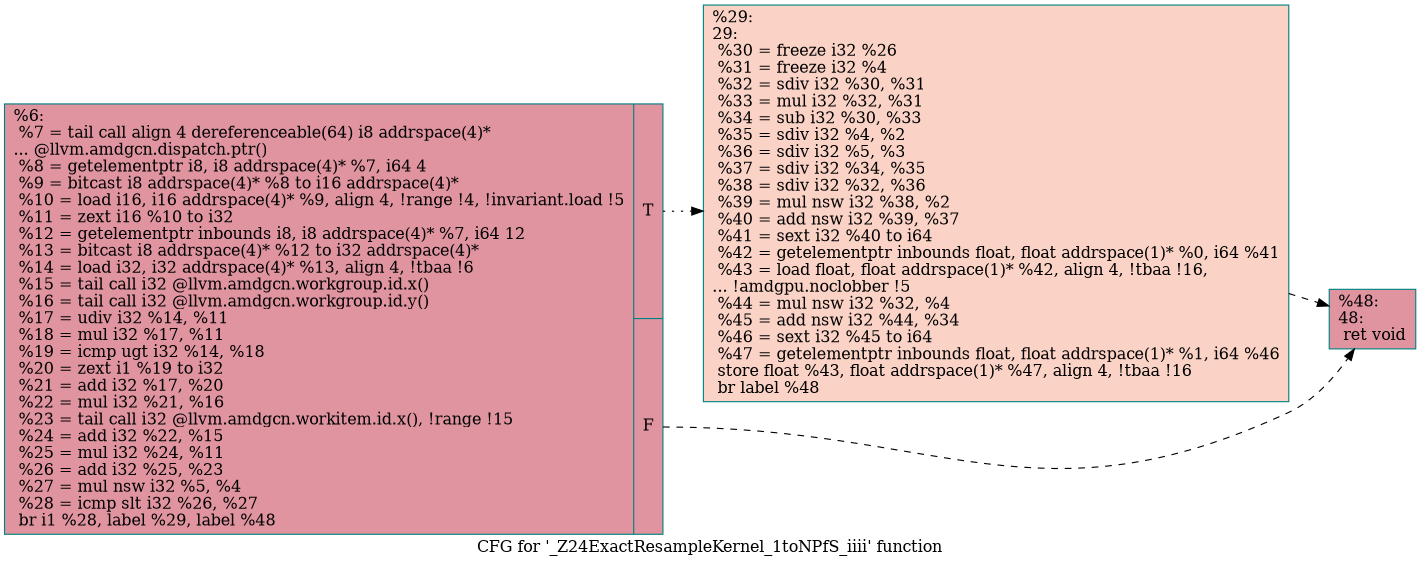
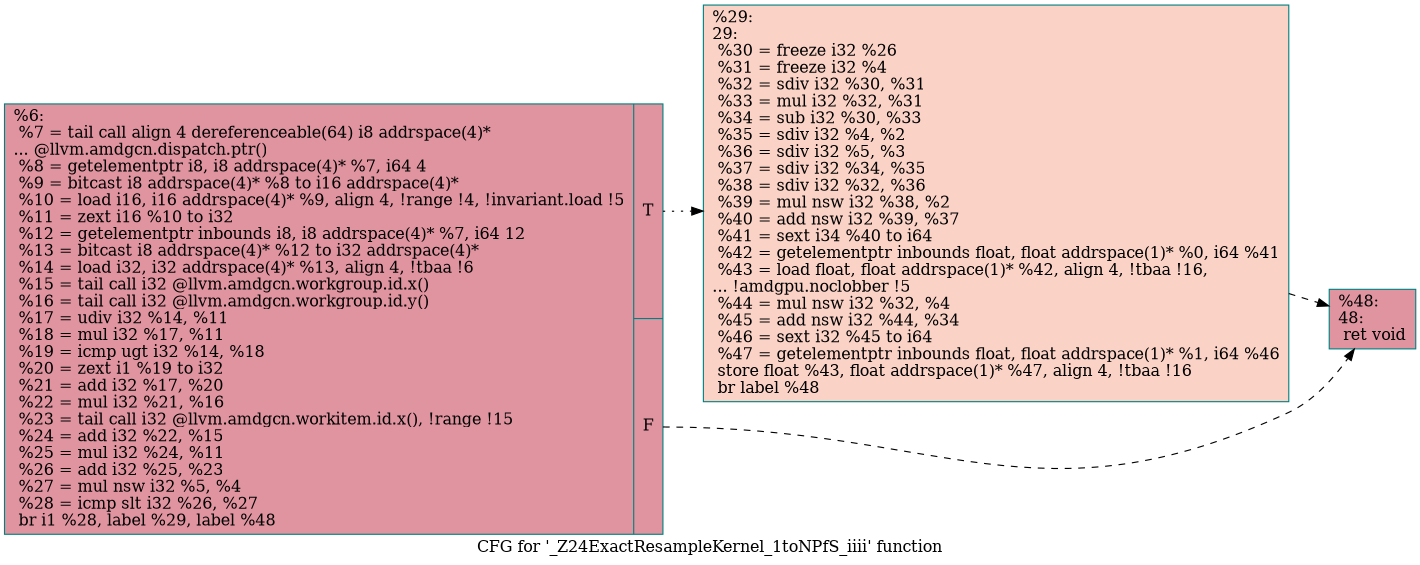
node "%29:": text "%41 = sext i32 %40 to i64" -> "%41 = sext i34 %40 to i64"
